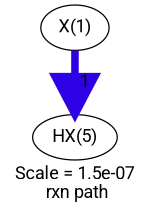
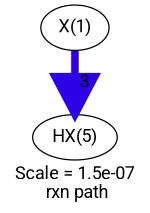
edge "X(1)" -> "HX(5)": label " 1" -> " 3"
